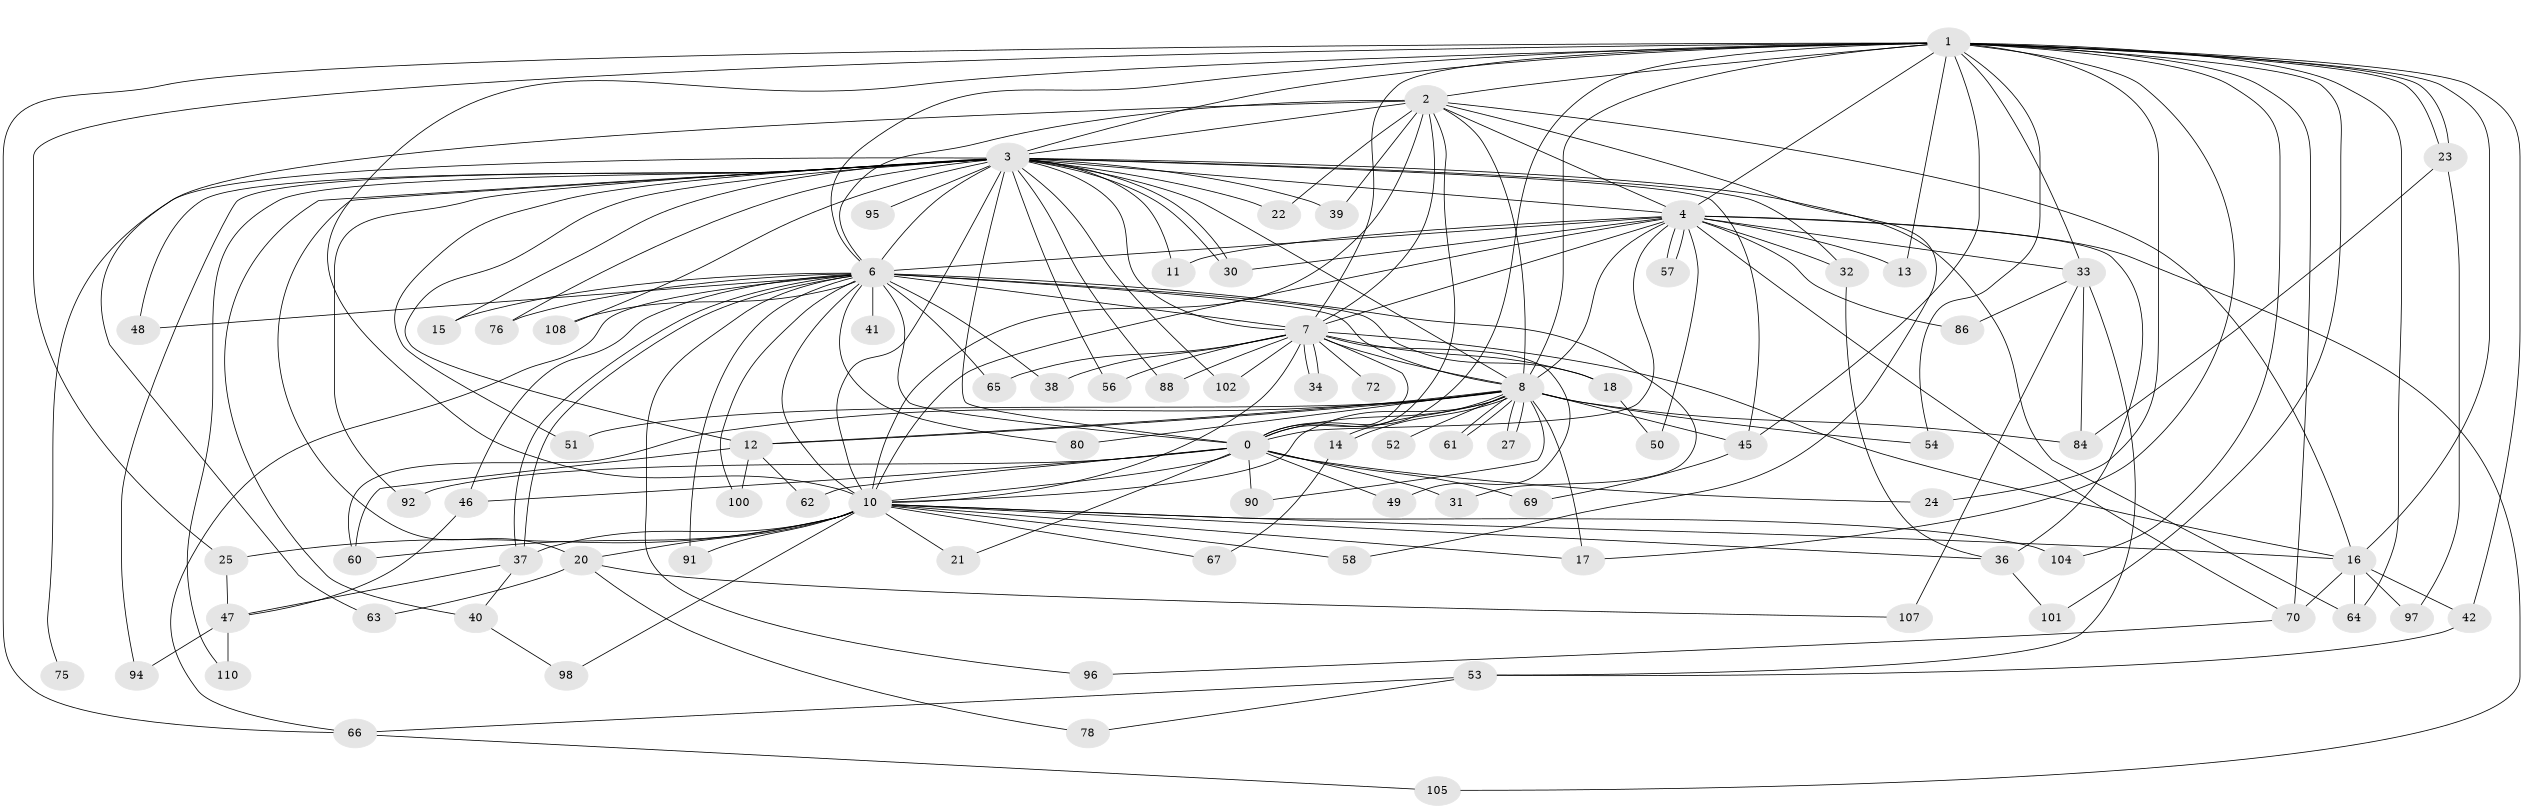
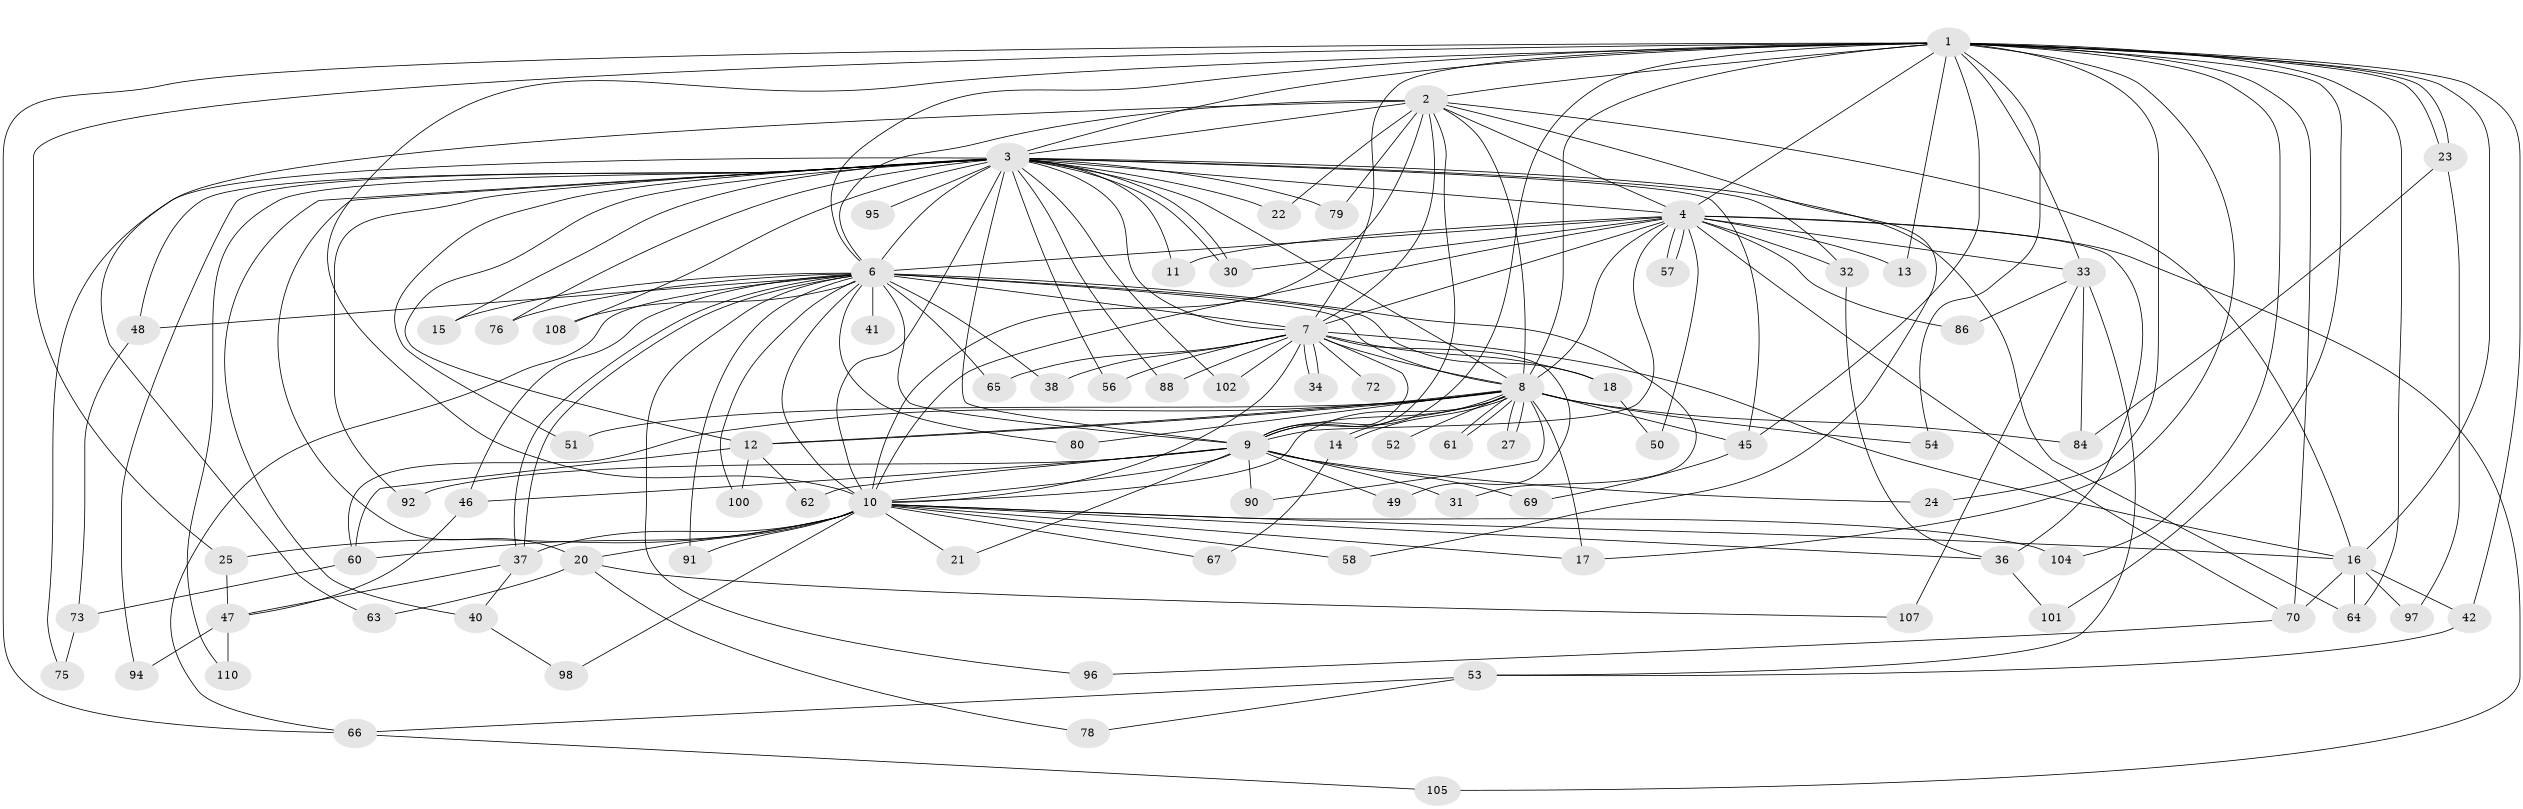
node "39": label "39" -> "79"
node "0": label "0" -> "9"
node "73": added
